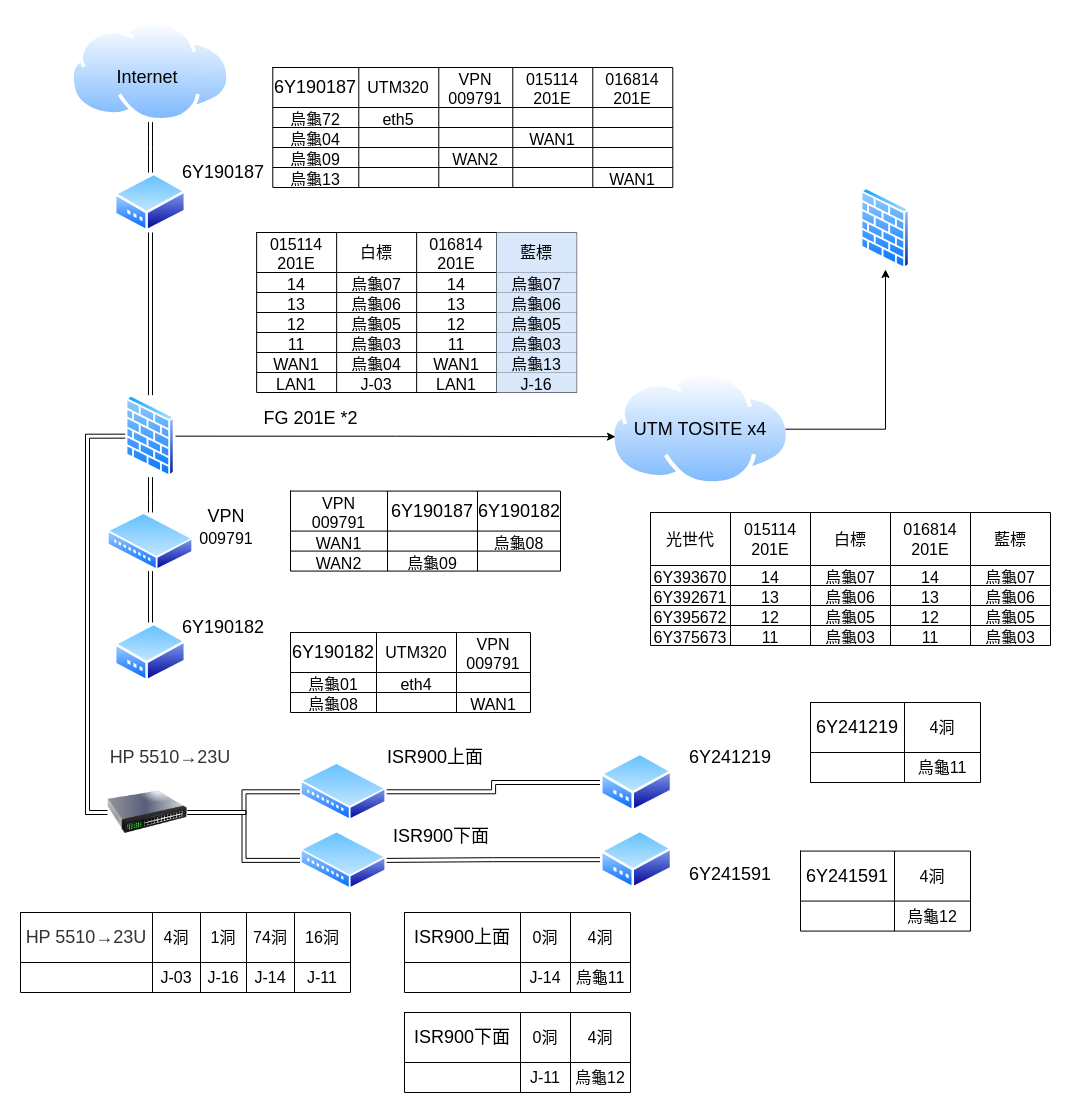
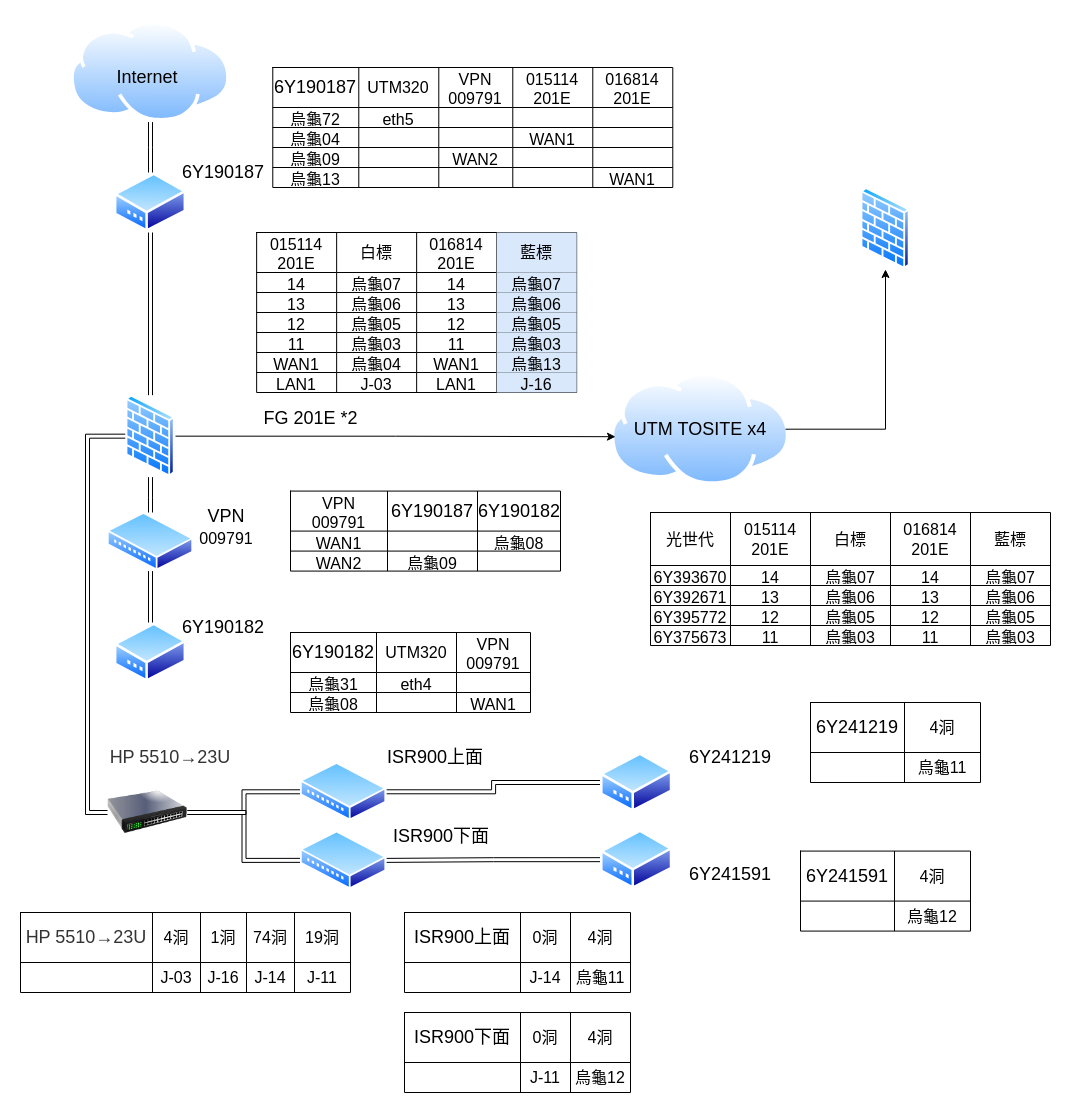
node "6Y395672": label "6Y395672" -> "6Y395772"
node "烏龜01": label "烏龜01" -> "烏龜31"
node "16洞": label "16洞" -> "19洞"
